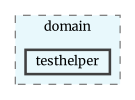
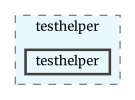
cluster "domain": label "domain" -> "testhelper"
